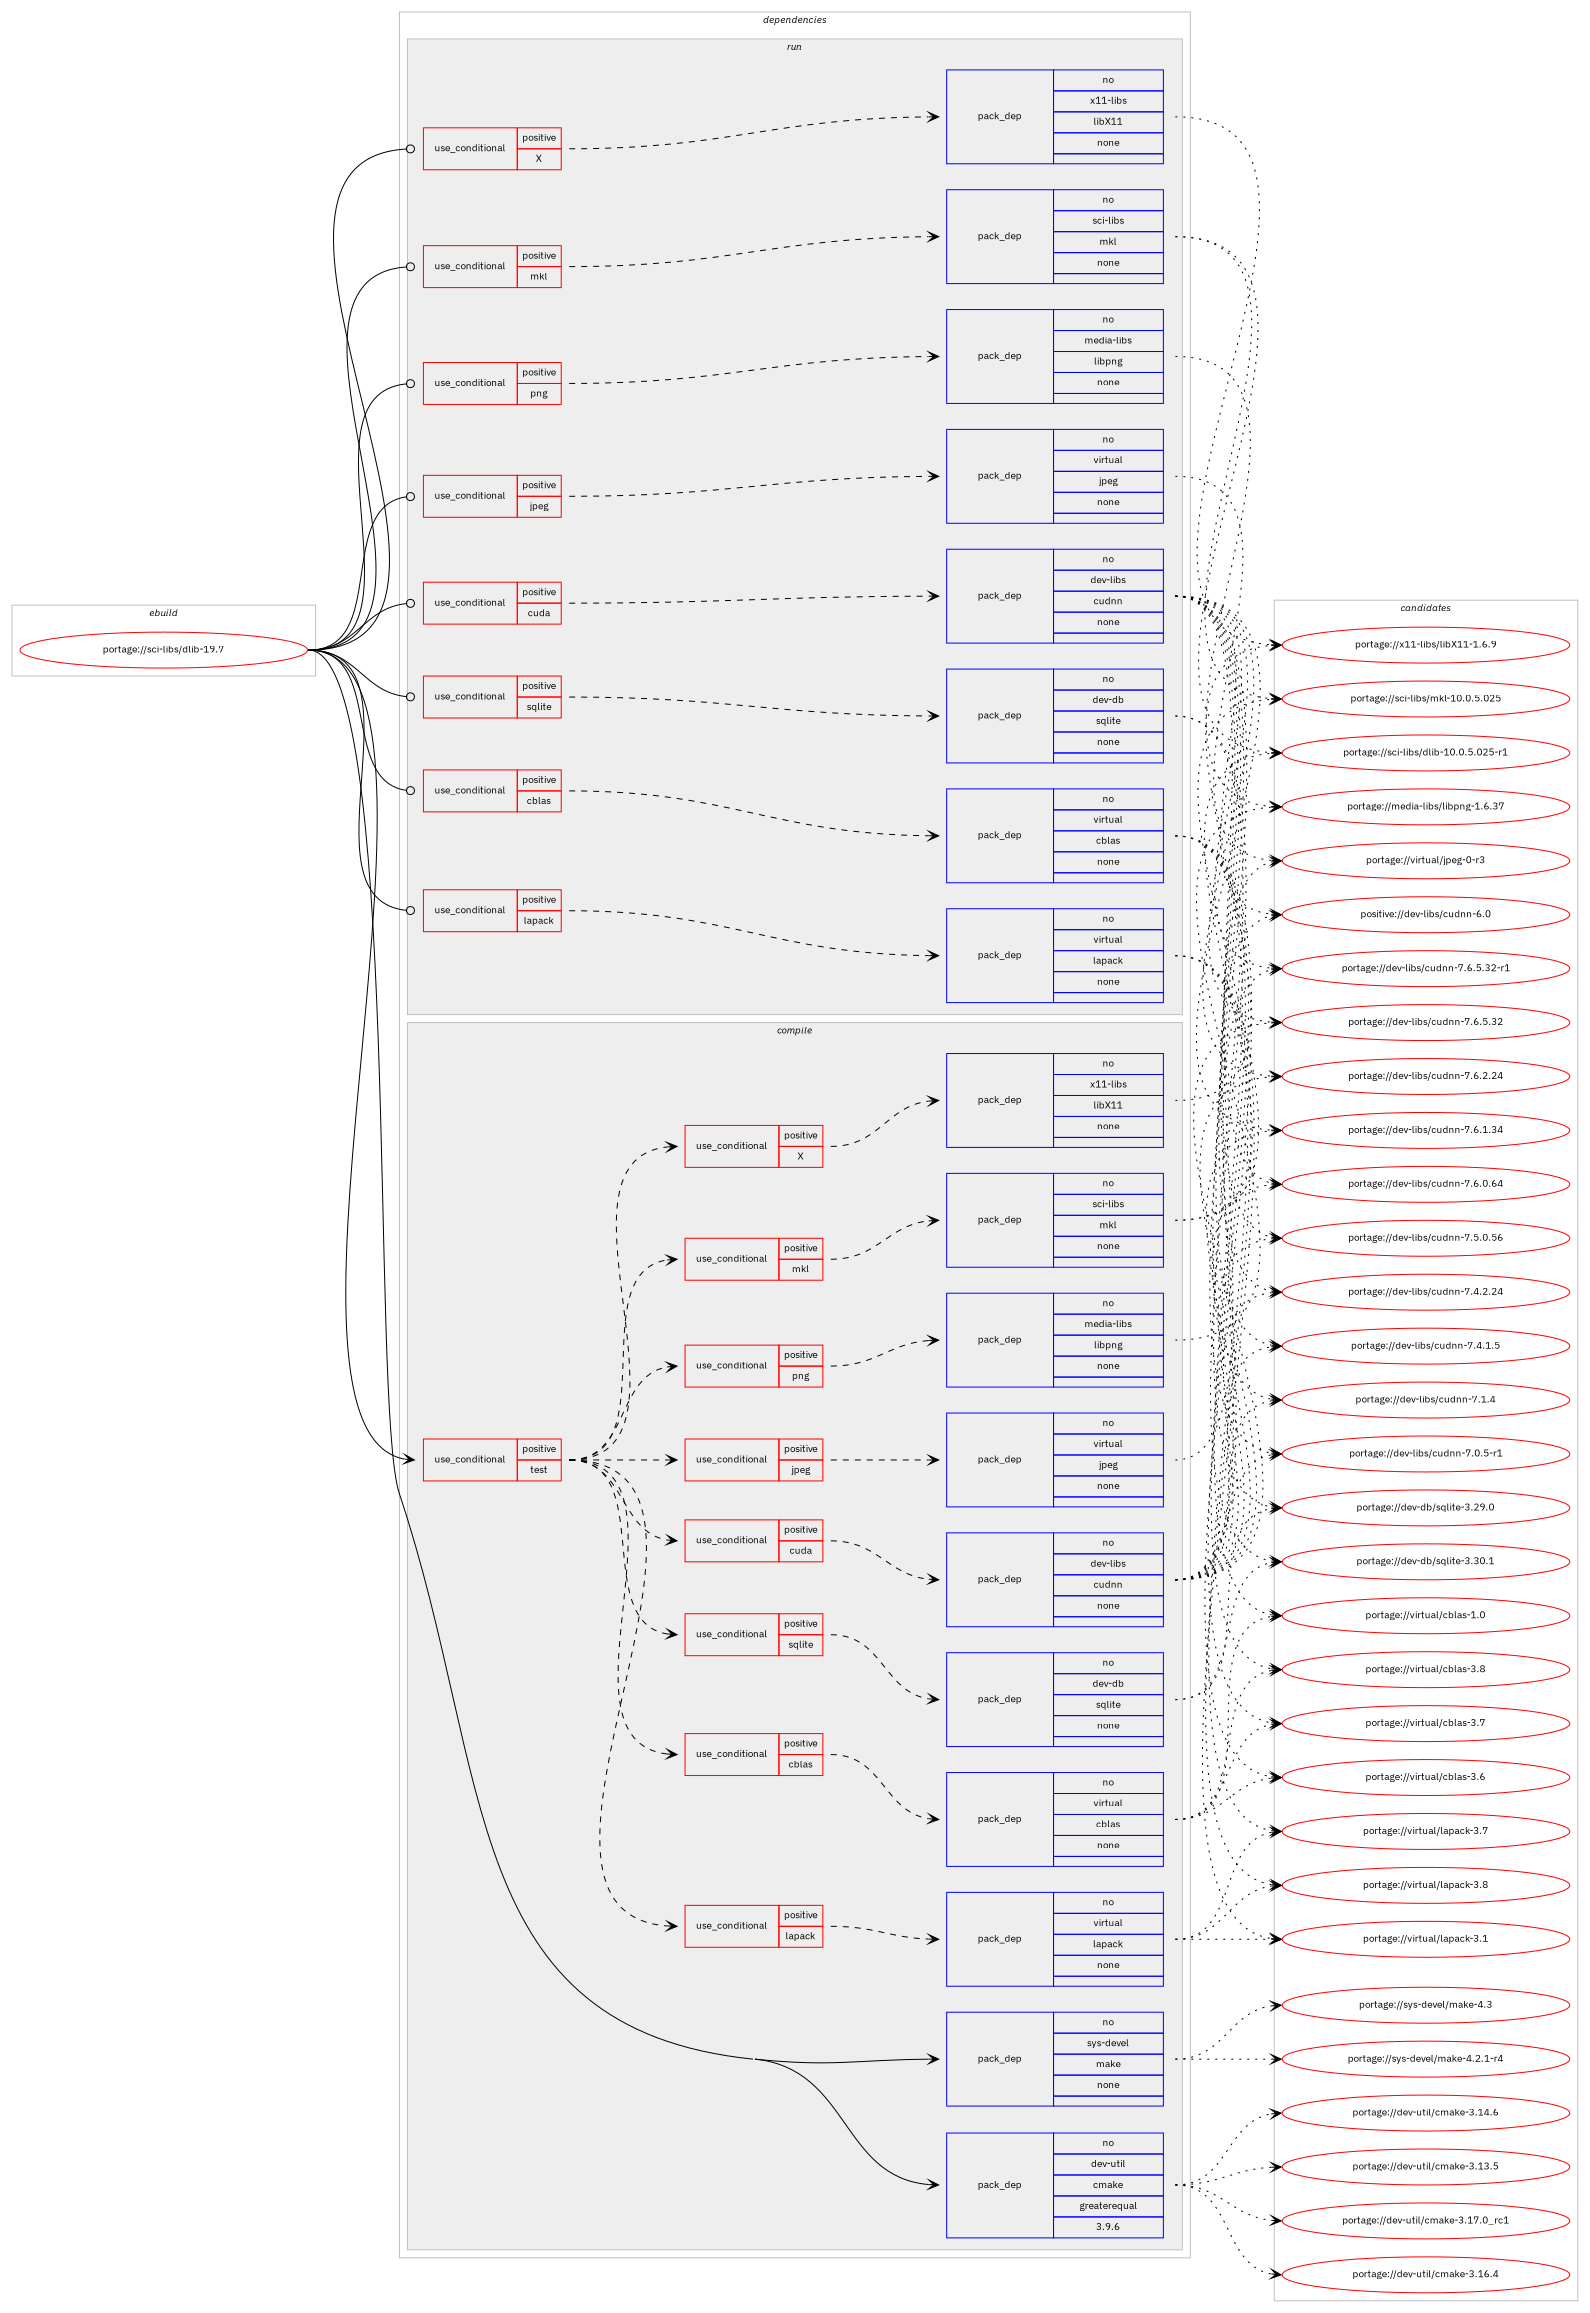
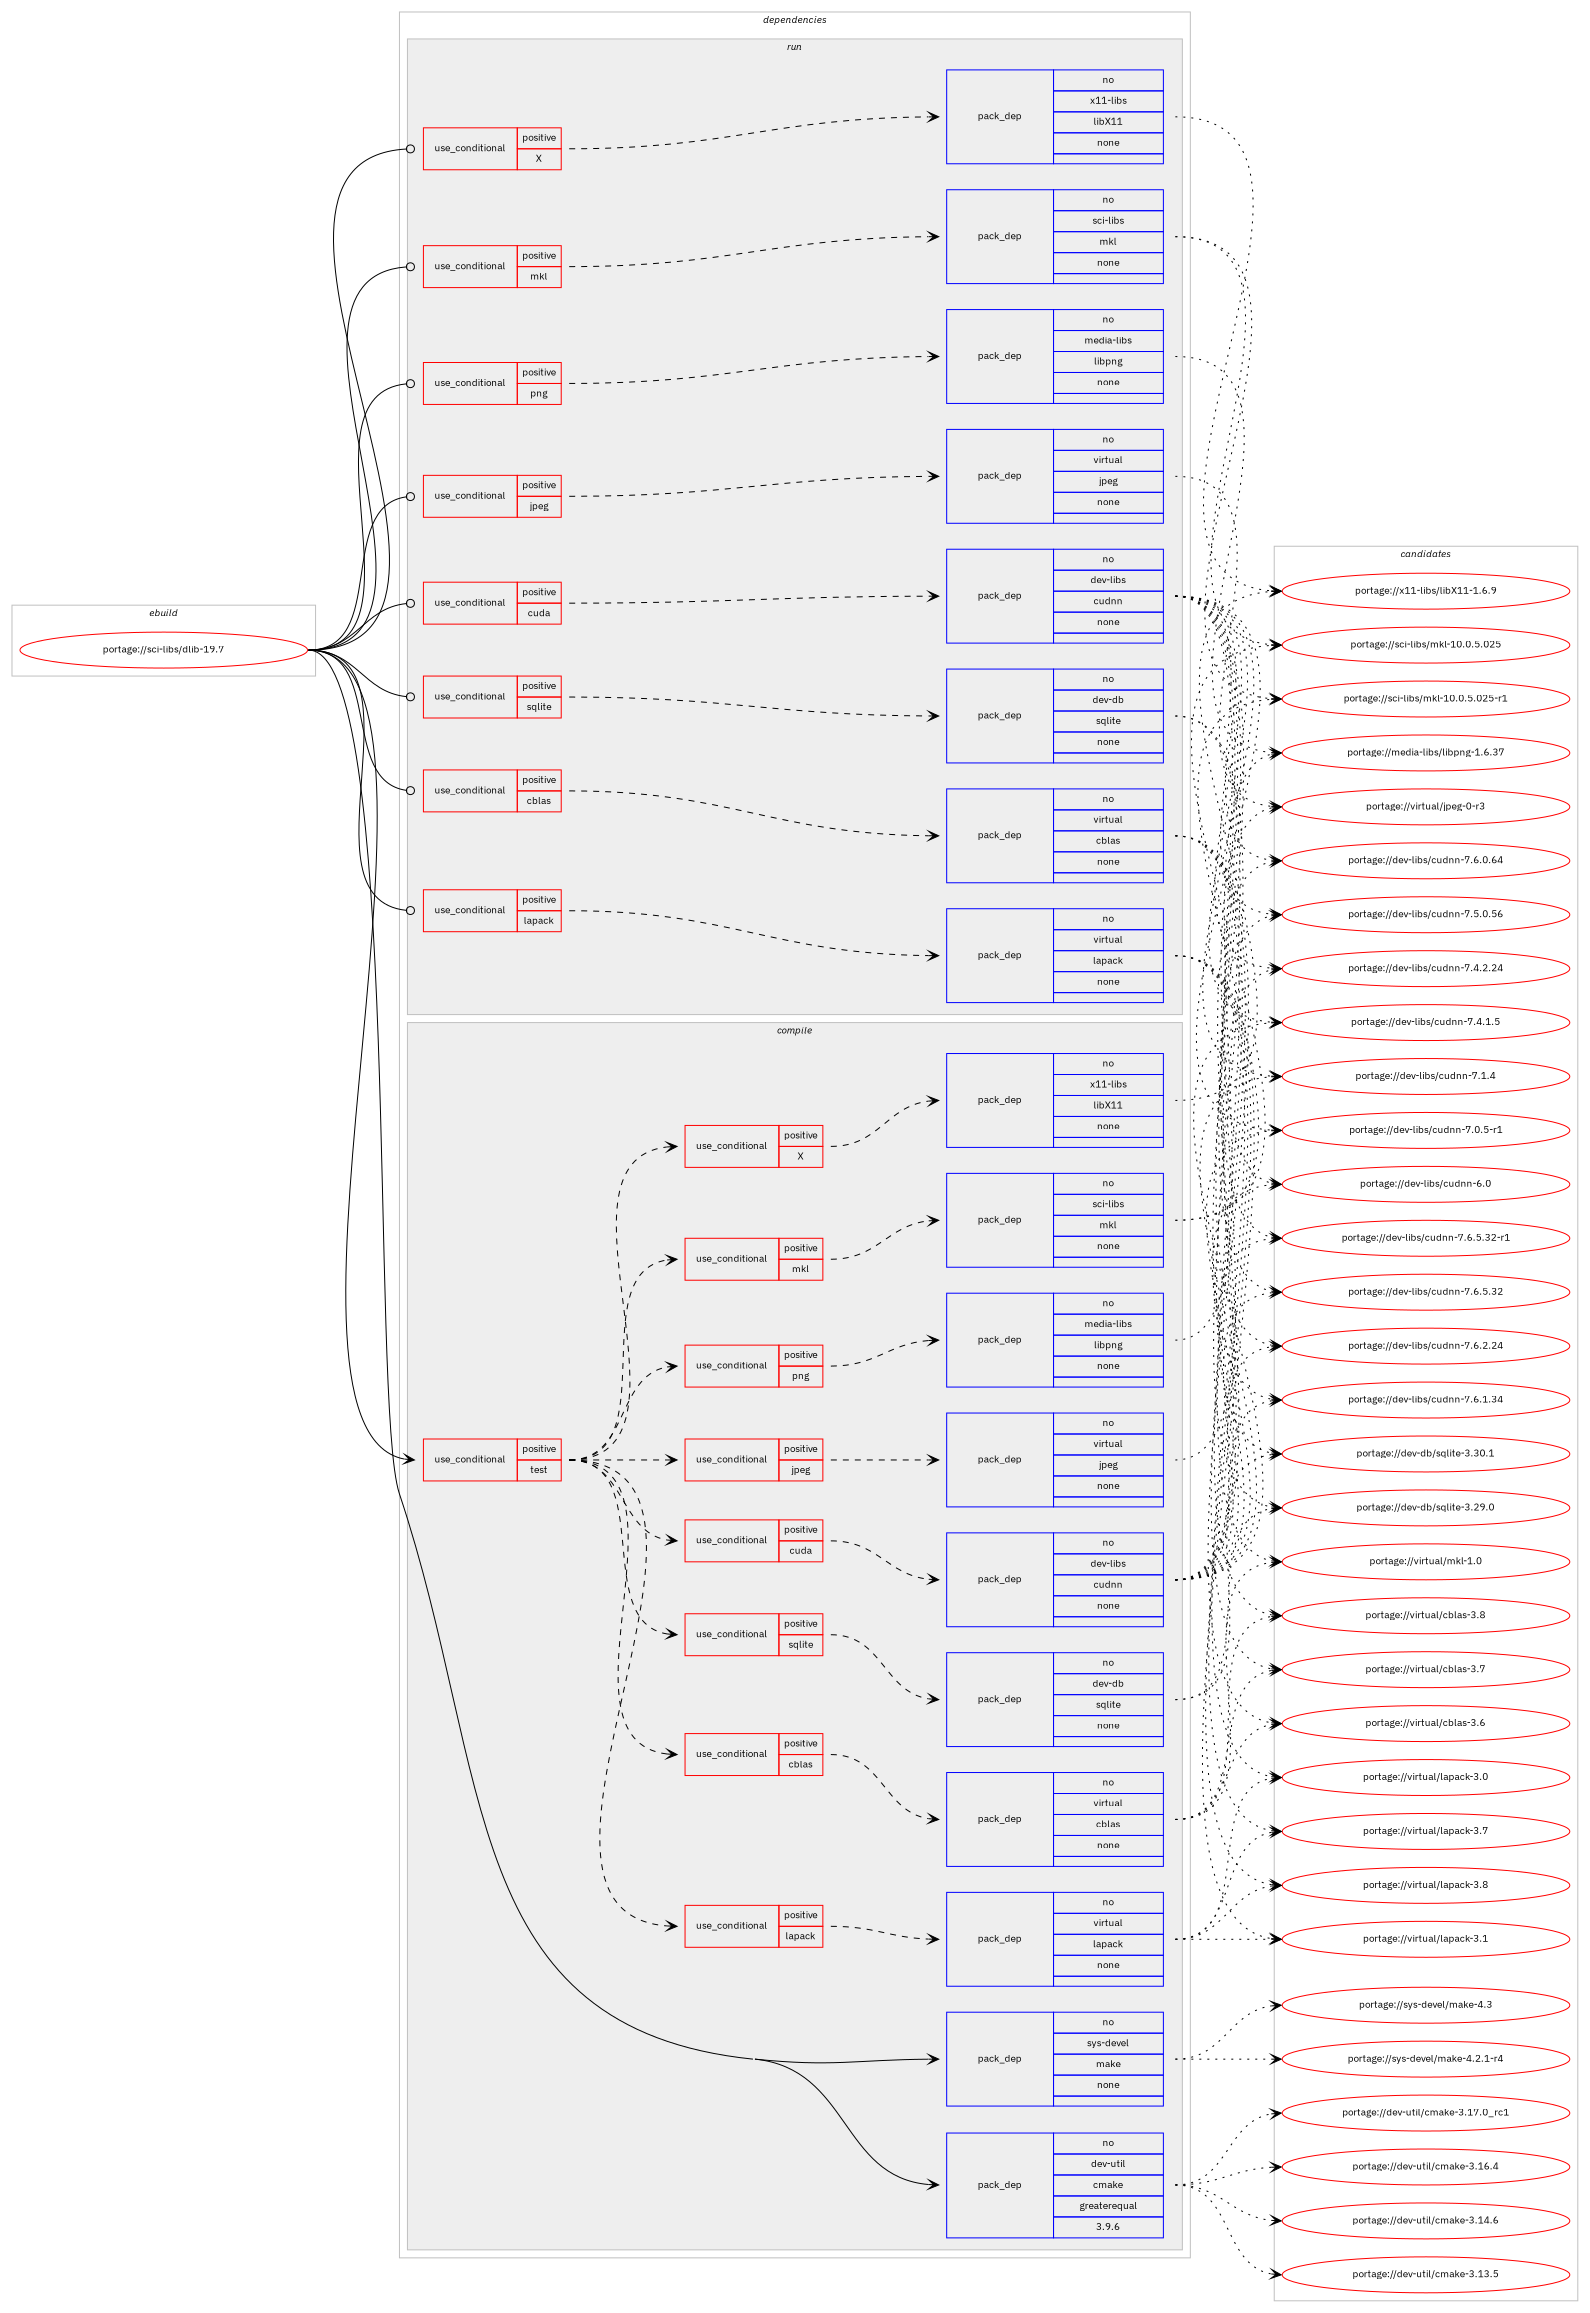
node "portage://sci-libs/dlib-10.0.5.025-r1": label "portage://sci-libs/dlib-10.0.5.025-r1" -> "portage://sci-libs/mkl-10.0.5.025-r1"
node "positive://dev-libs/cudnn-6.0": label "positive://dev-libs/cudnn-6.0" -> "portage://dev-libs/cudnn-6.0"
node "portage://virtual/cblas-1.0": label "portage://virtual/cblas-1.0" -> "portage://virtual/mkl-1.0"
node "portage://virtual/lapack-3.0": added
